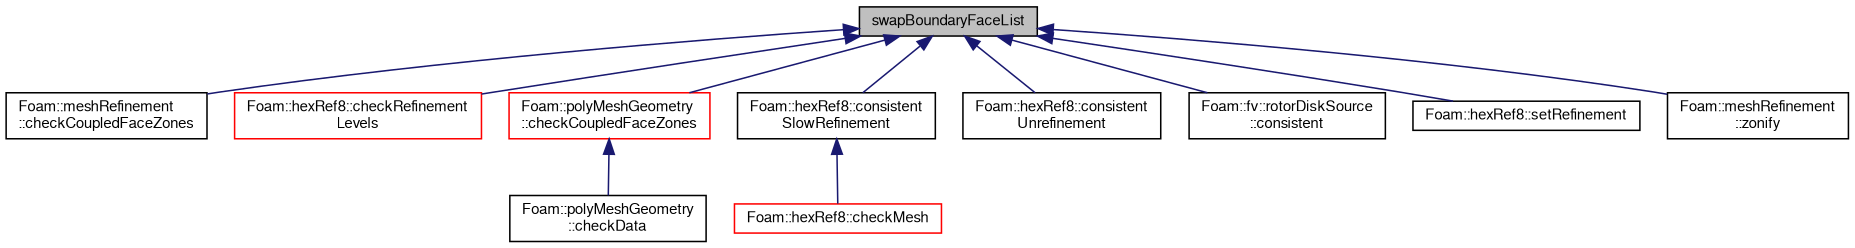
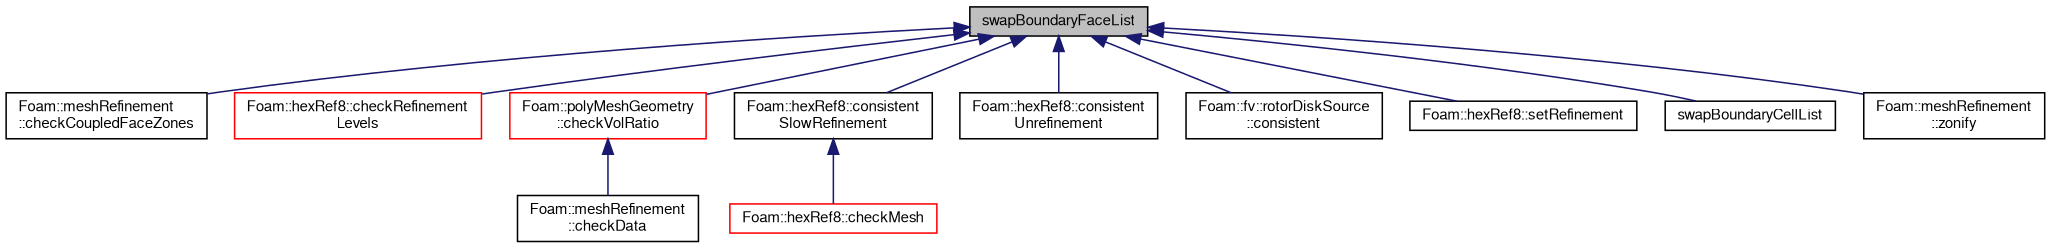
node "Foam::polyMeshGeometry ::checkCoupledFaceZones": label "Foam::polyMeshGeometry ::checkCoupledFaceZones" -> "Foam::polyMeshGeometry ::checkVolRatio"
node "swapBoundaryCellList": added
node "Foam::polyMeshGeometry ::checkData": label "Foam::polyMeshGeometry ::checkData" -> "Foam::meshRefinement ::checkData"
